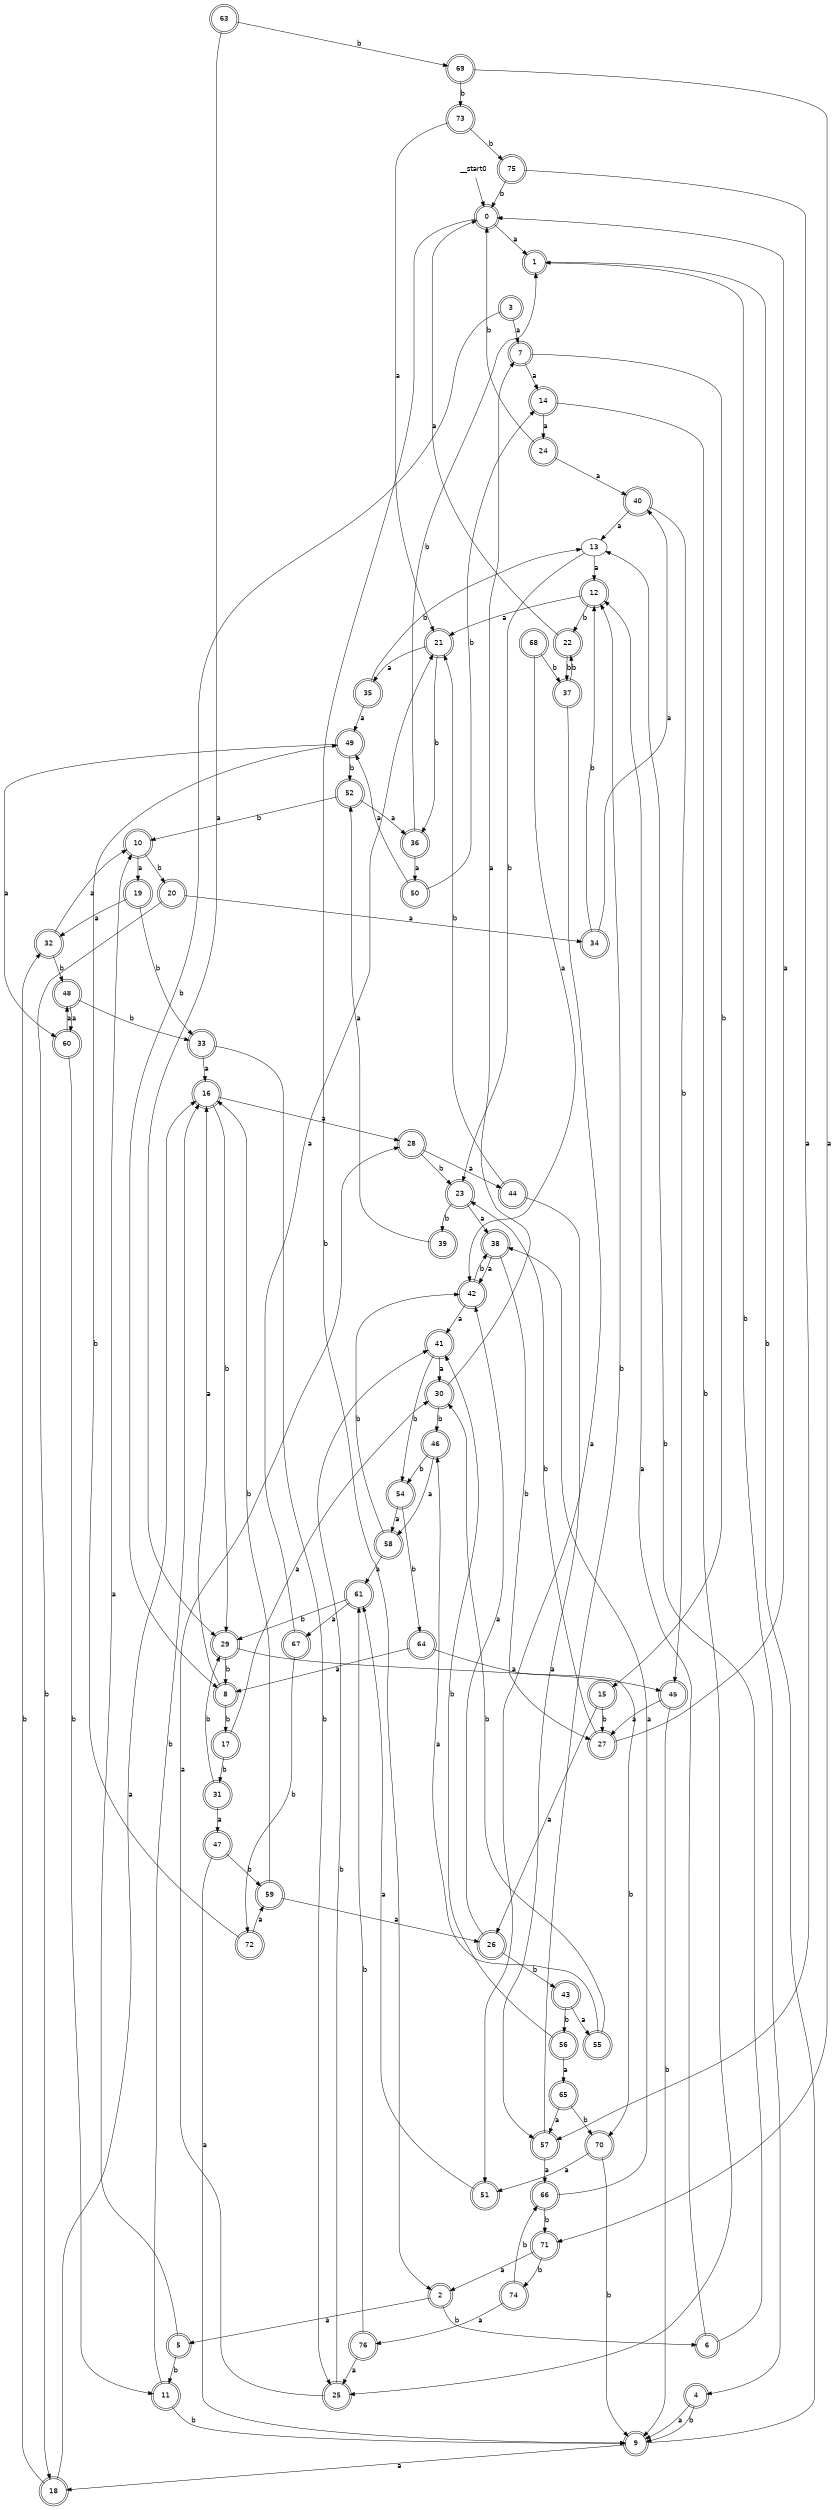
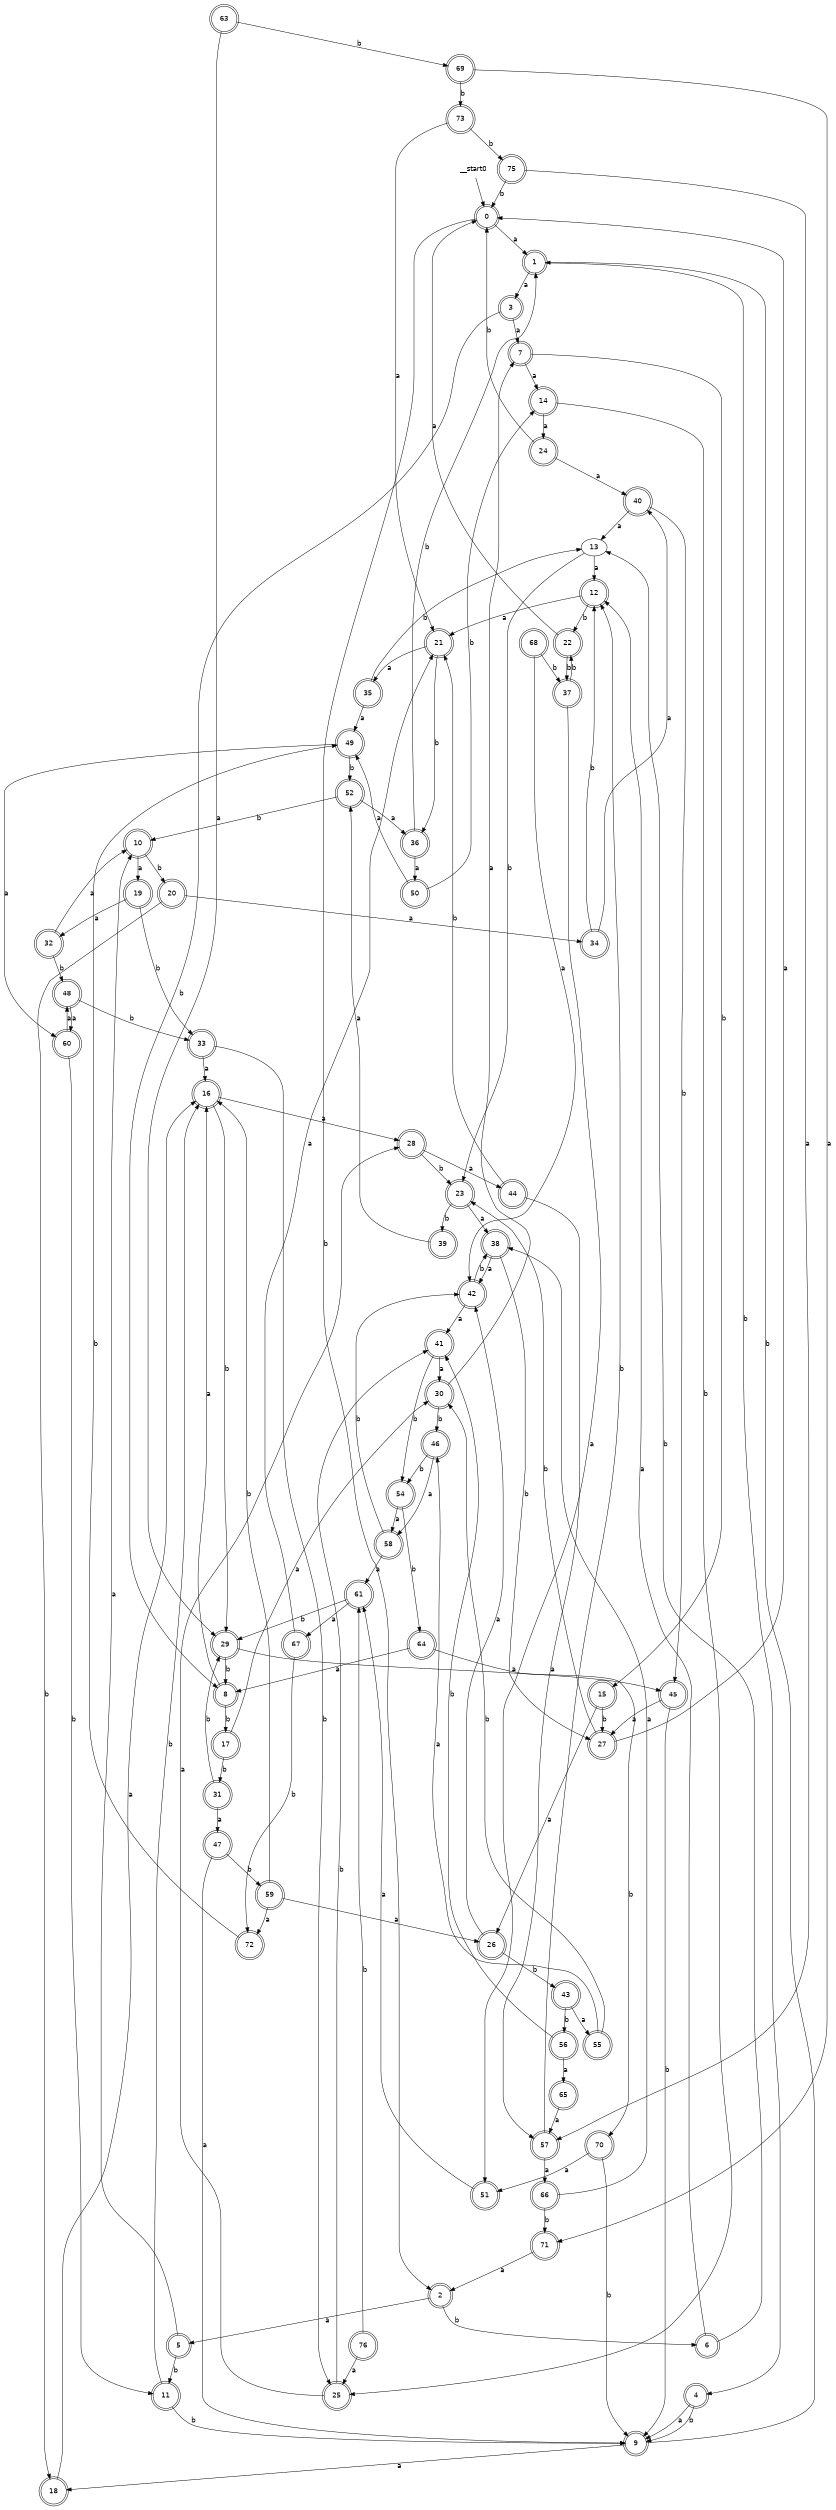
edge "1" -> "3": added, label "a"
edge "18" -> "32": removed, label "b"
edge "72" -> "59": reversed
edge "65" -> "70": removed, label "b"
node "74": removed
